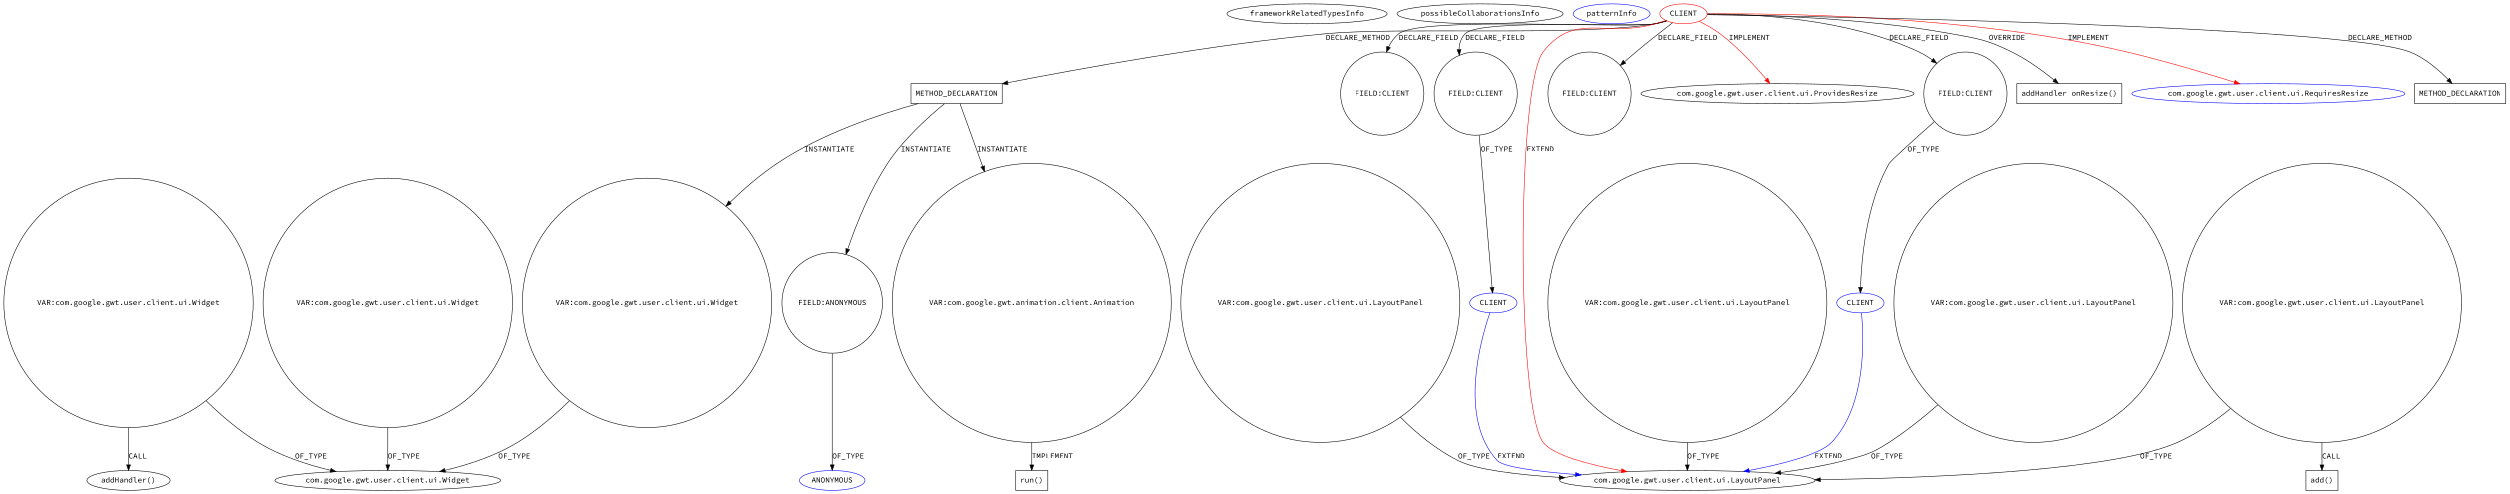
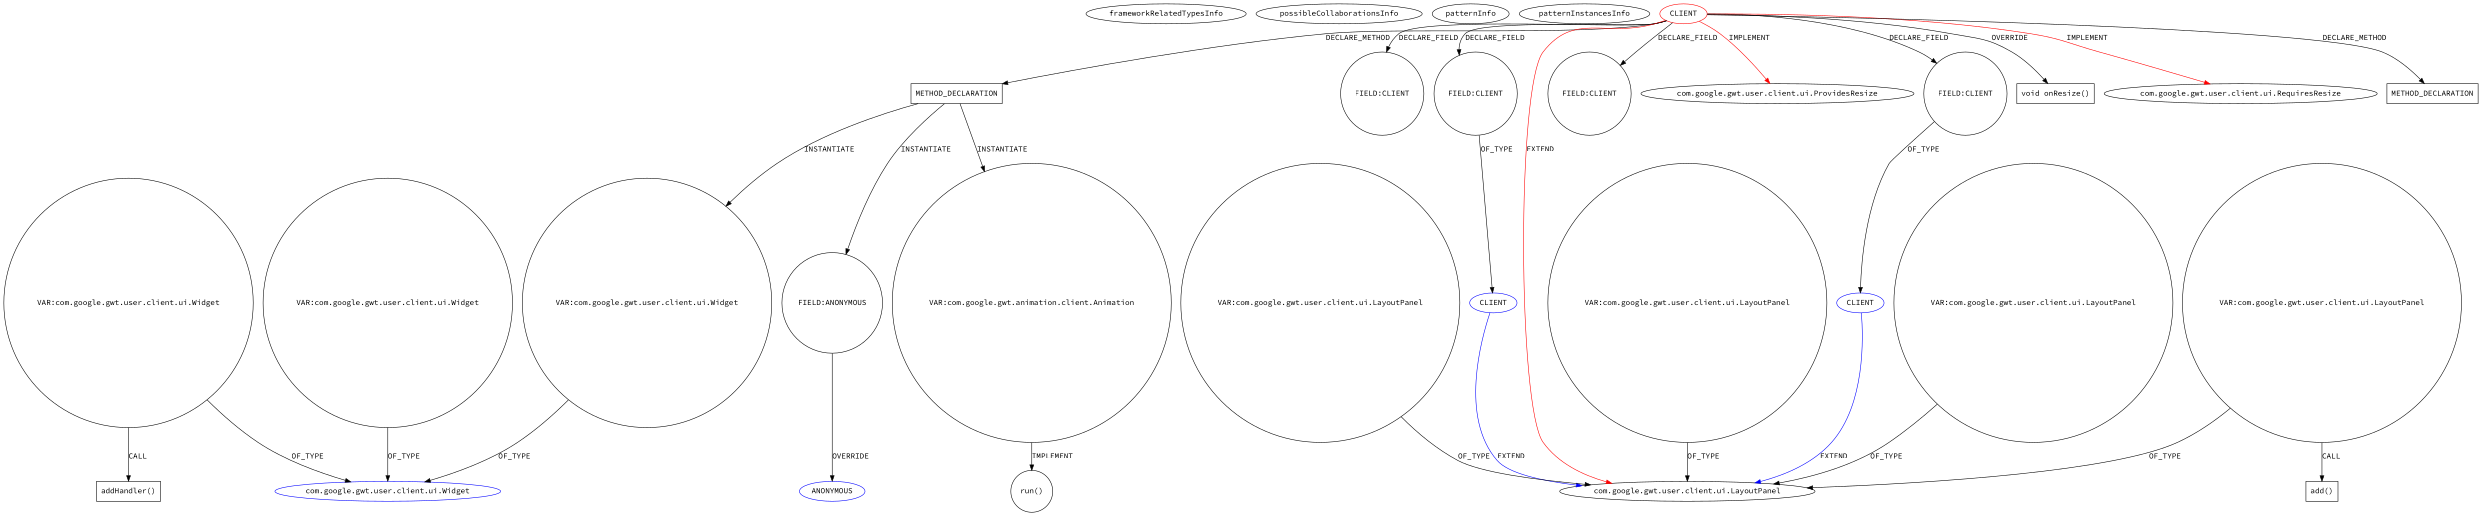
node "patternInstancesInfo": added
node "patternInfo": color blue -> black
node "addHandler onResize()": label "addHandler onResize()" -> "void onResize()"
node "com.google.gwt.user.client.ui.RequiresResize": color blue -> black
edge "FIELD:ANONYMOUS" -> "ANONYMOUS": label "OF_TYPE" -> "OVERRIDE"
node "addHandler()": shape ellipse -> box
node "com.google.gwt.user.client.ui.Widget": color black -> blue
node "run()": shape box -> circle
